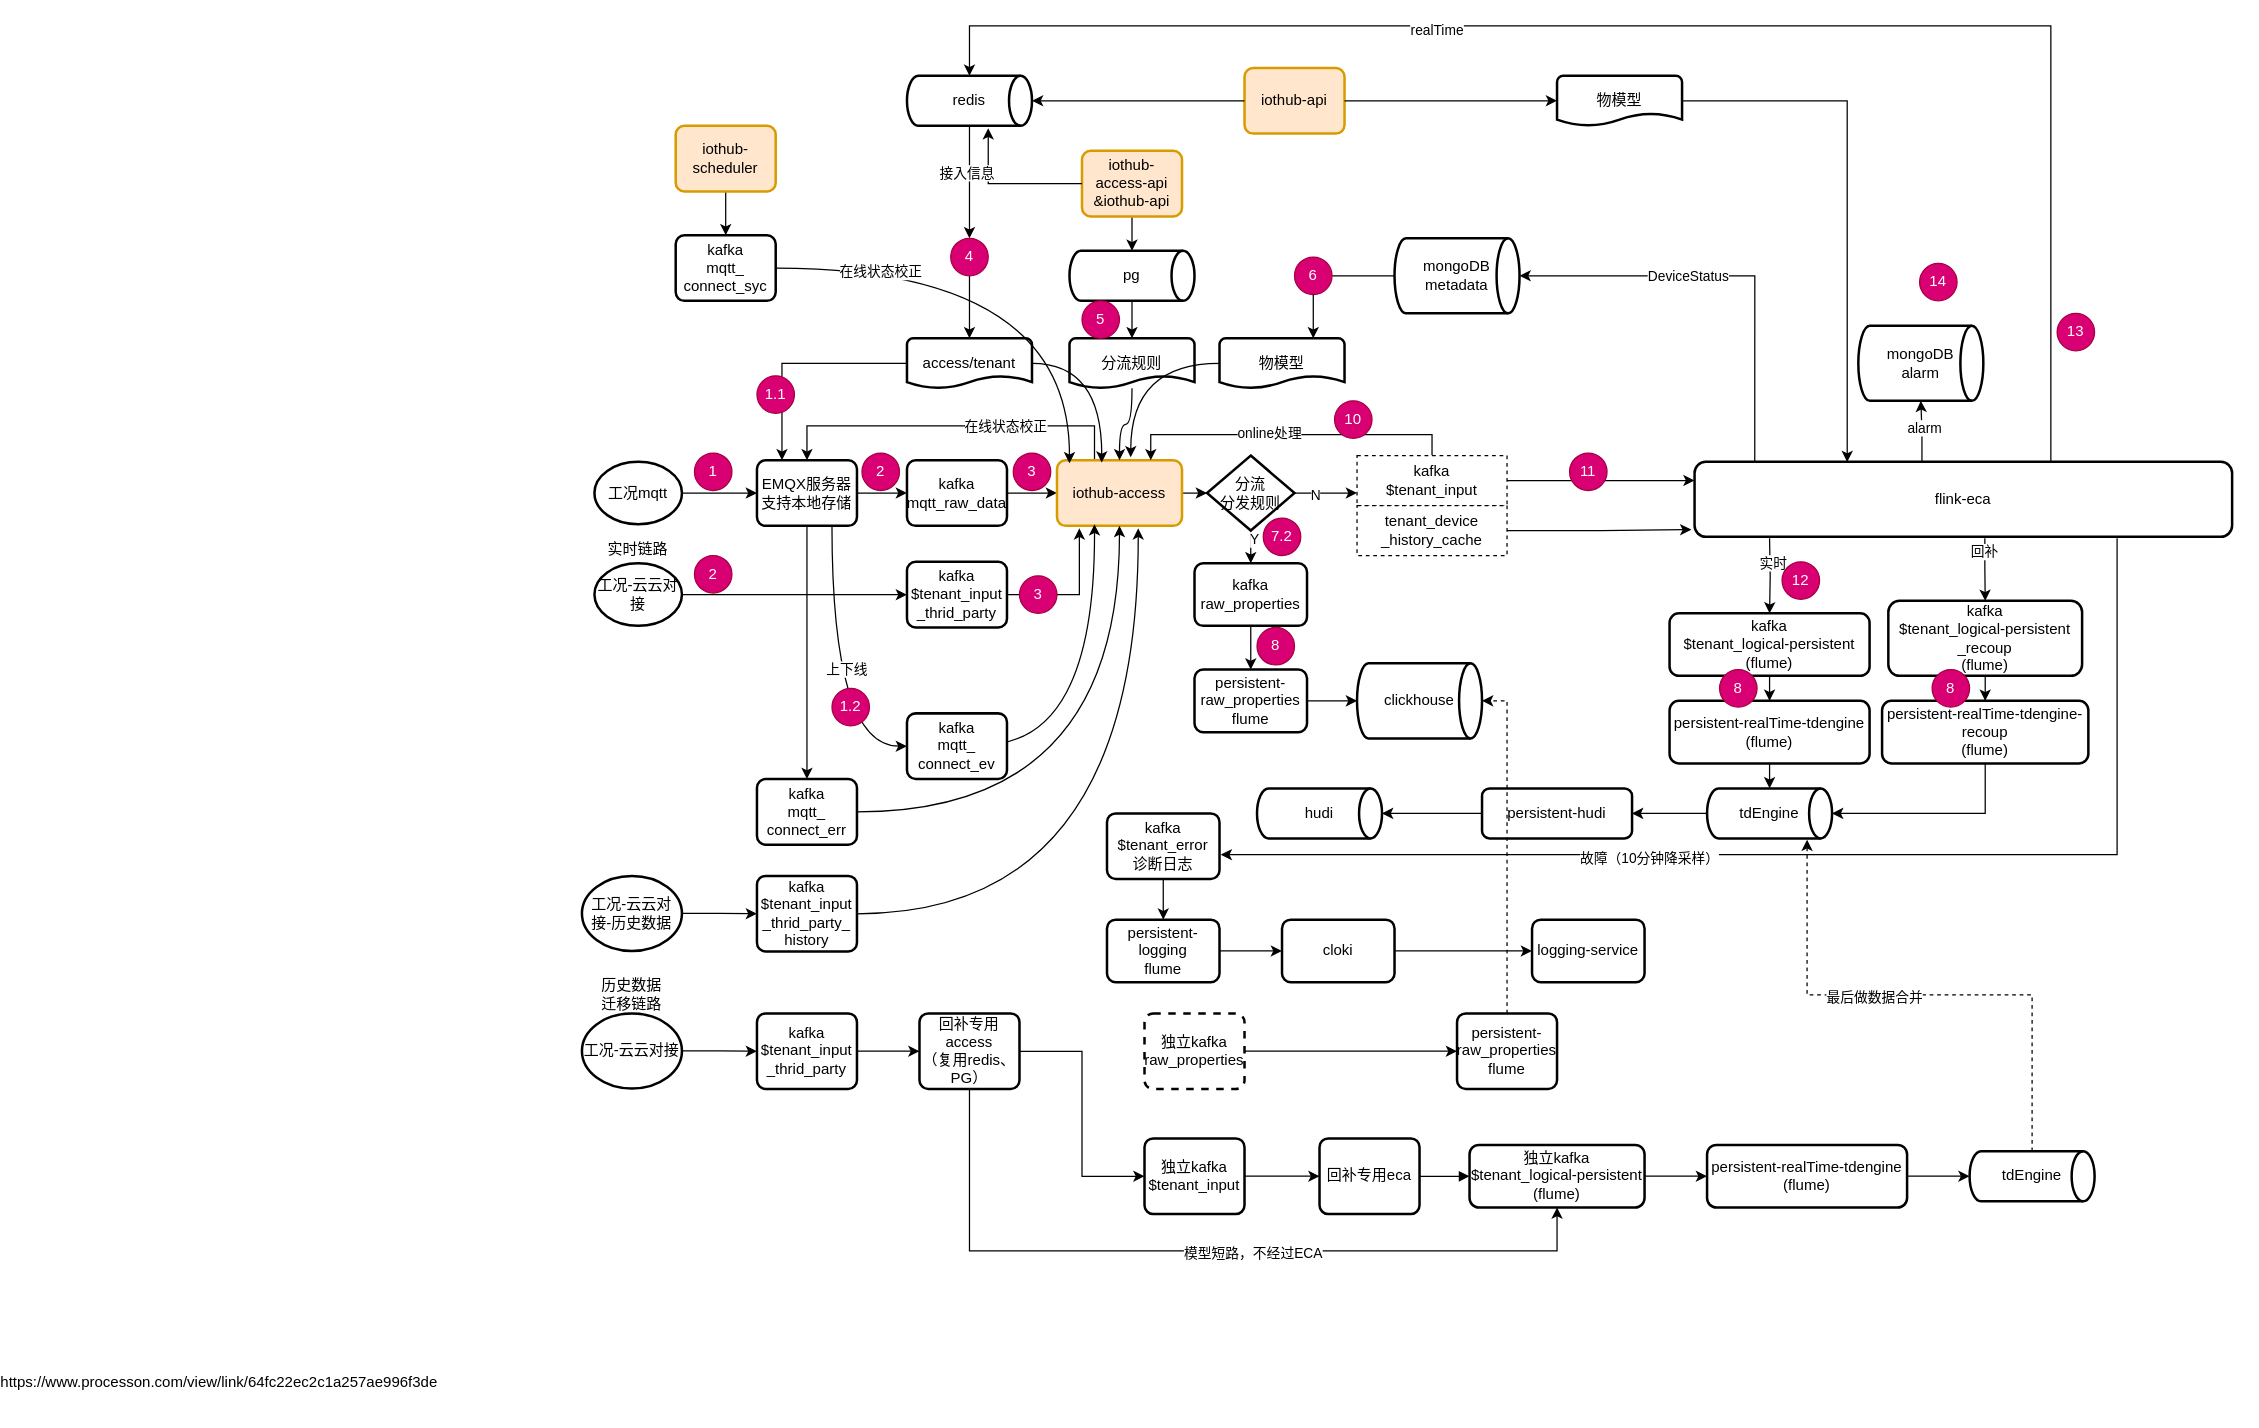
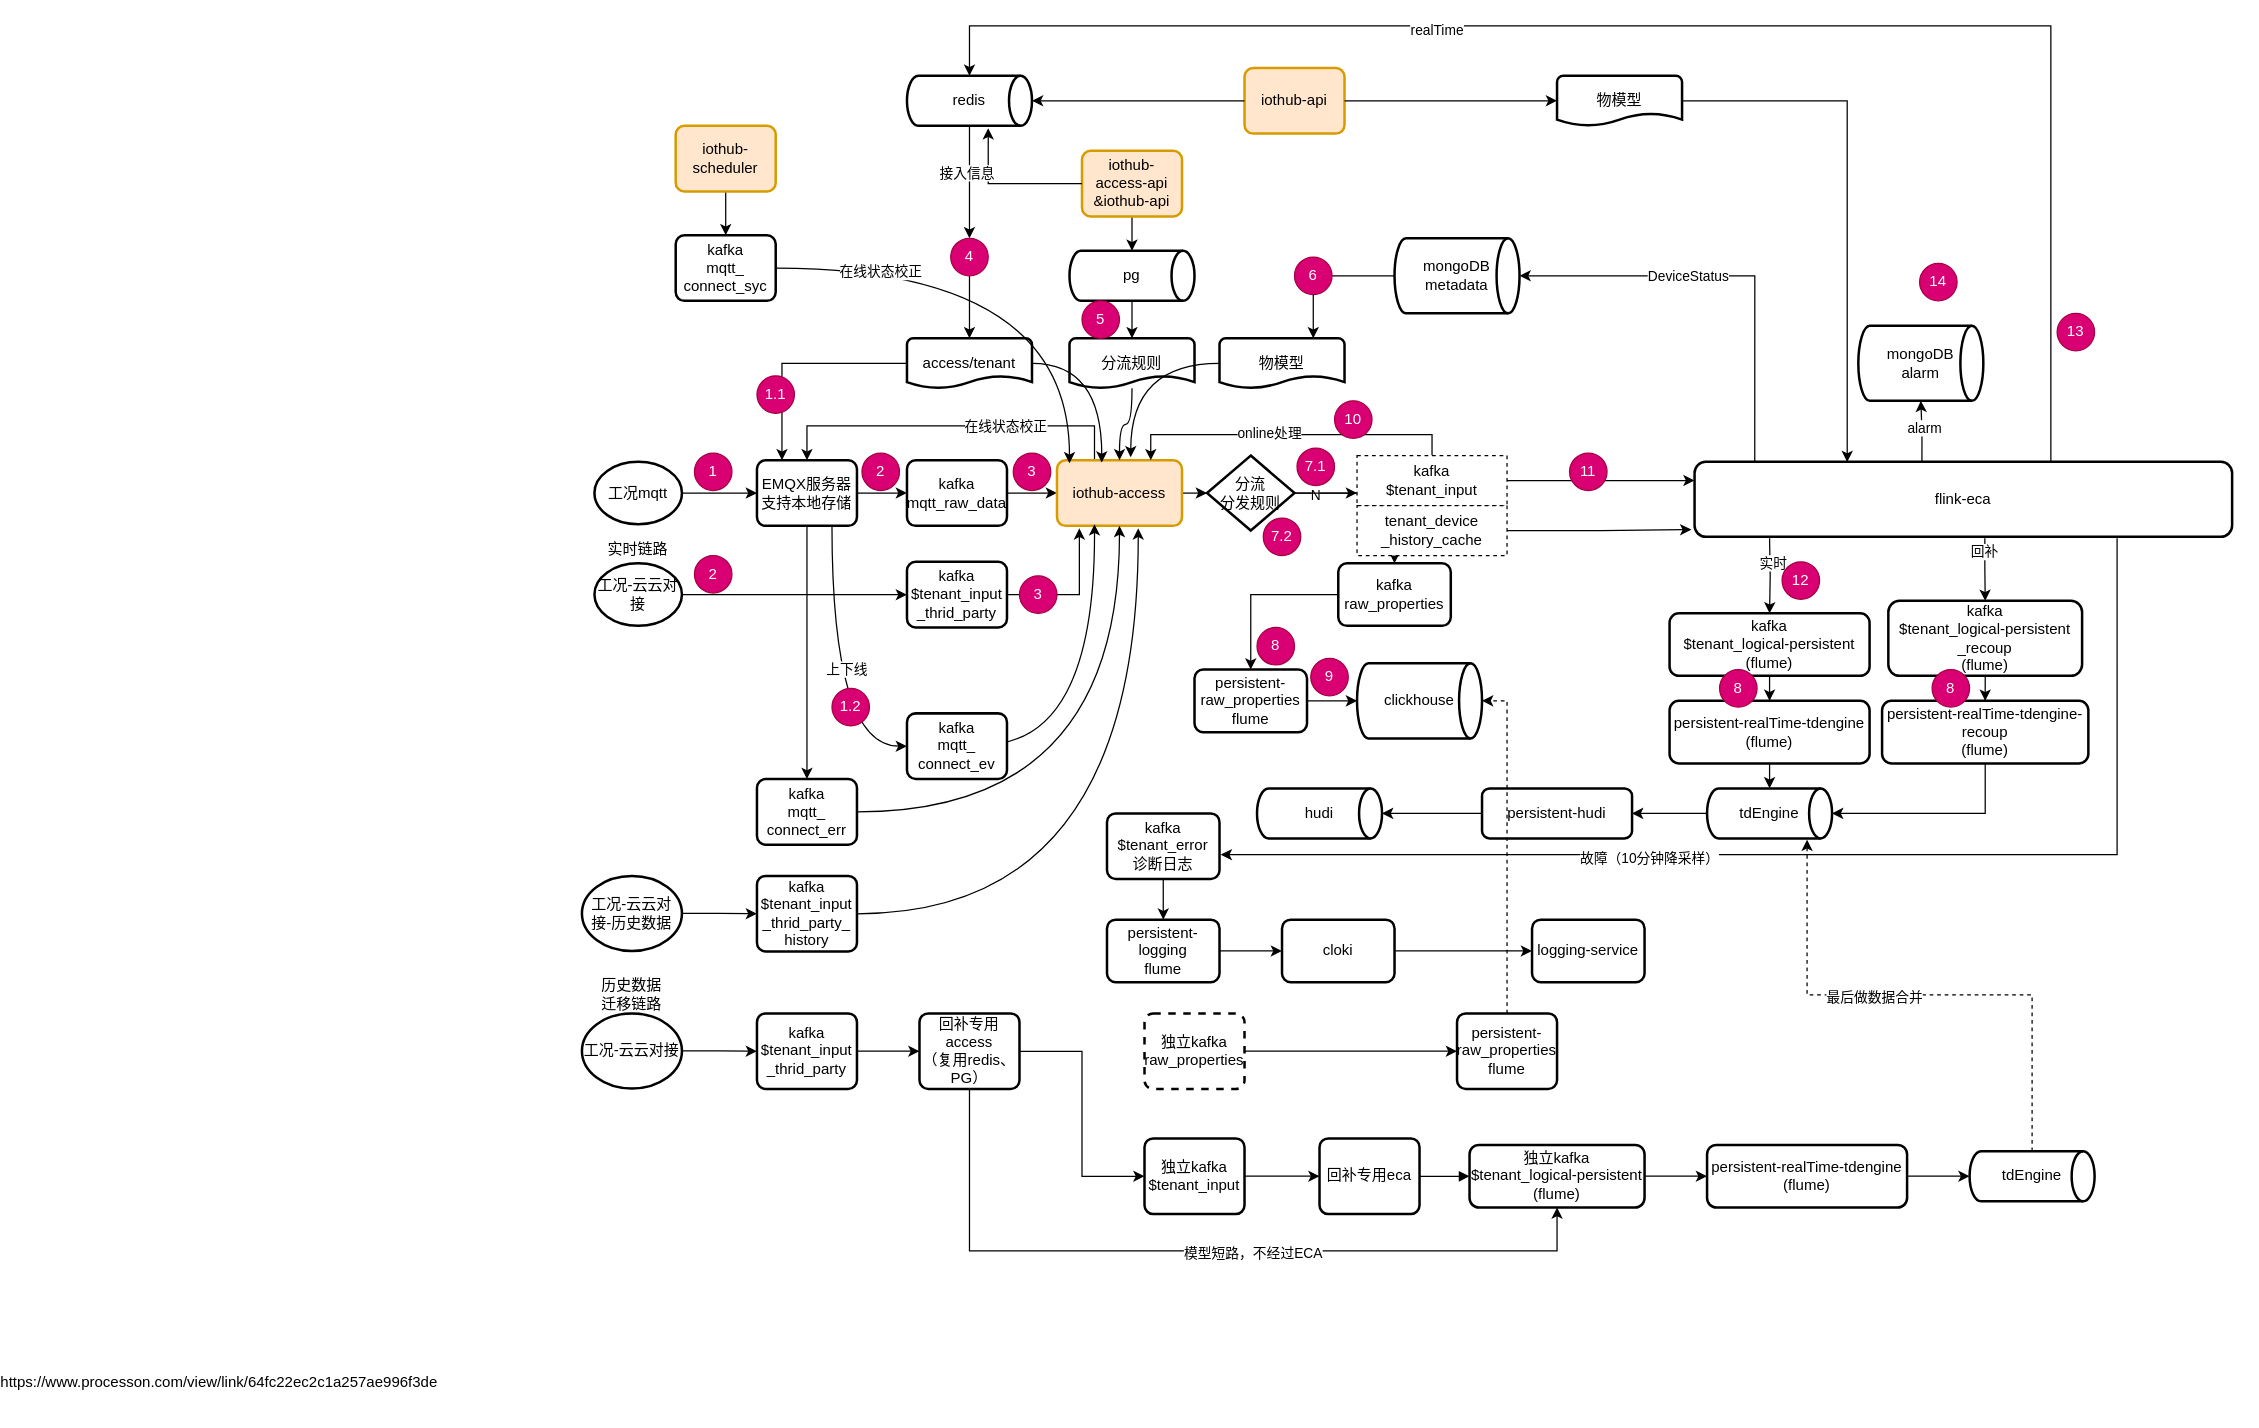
node "7.1": added
node "kafka raw_properties": moved (1251, 594) -> (1394, 594)
node "9": added
